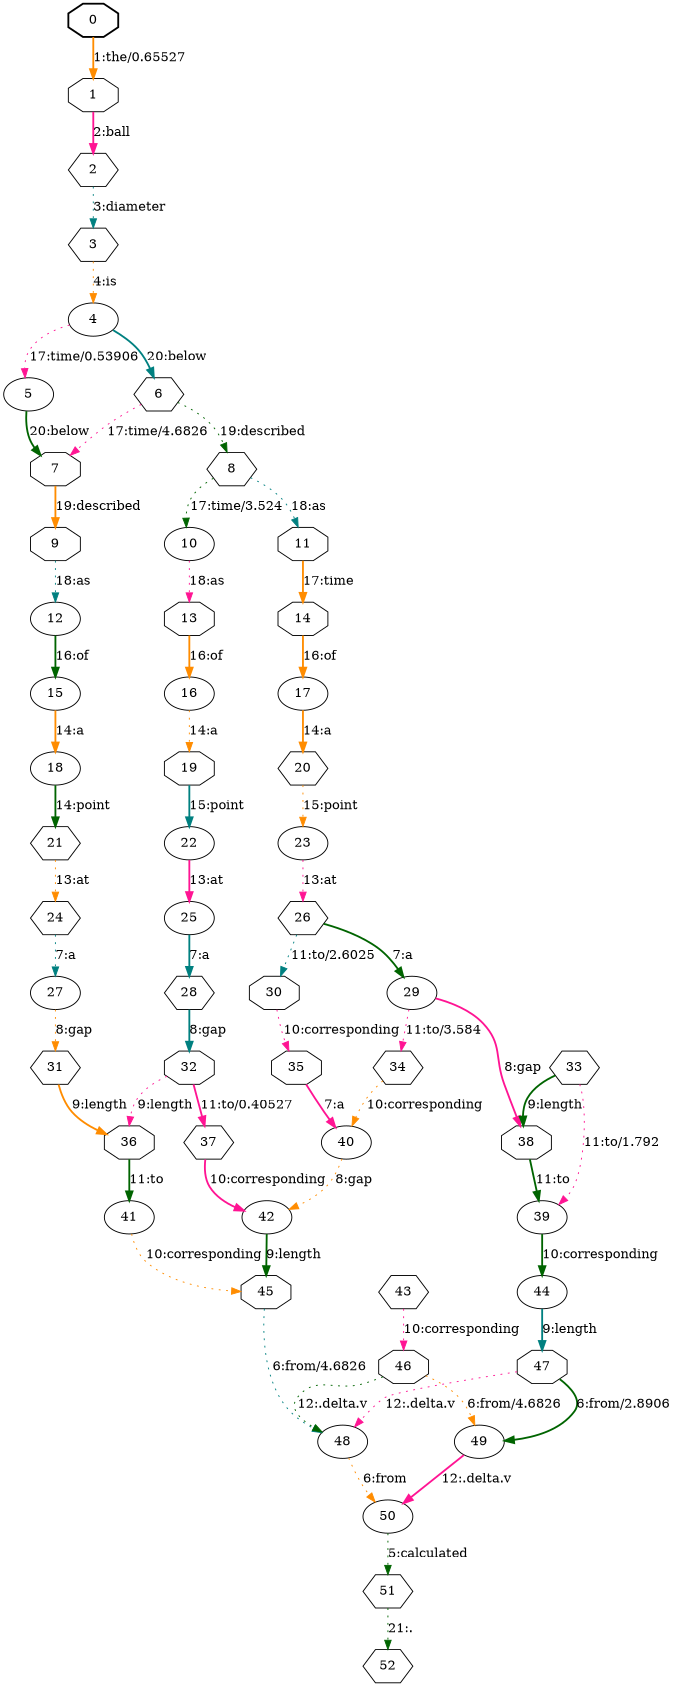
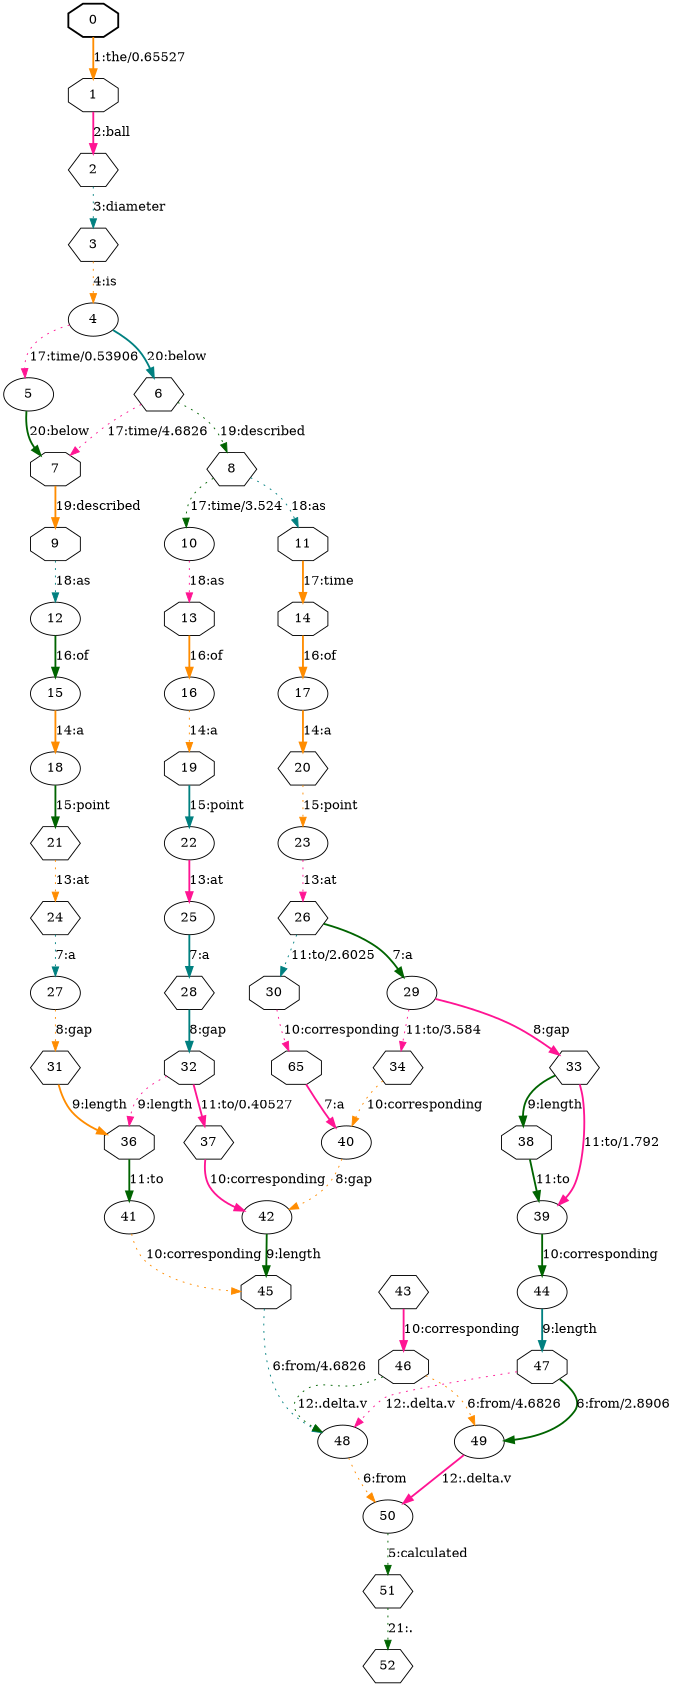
edge "18" -> "21": label "14:point" -> "15:point"
edge "29" -> "38": now "29" -> "33"
node "35": label "35" -> "65"
edge "33" -> "39": style dotted -> bold
edge "43" -> "46": style dotted -> bold
